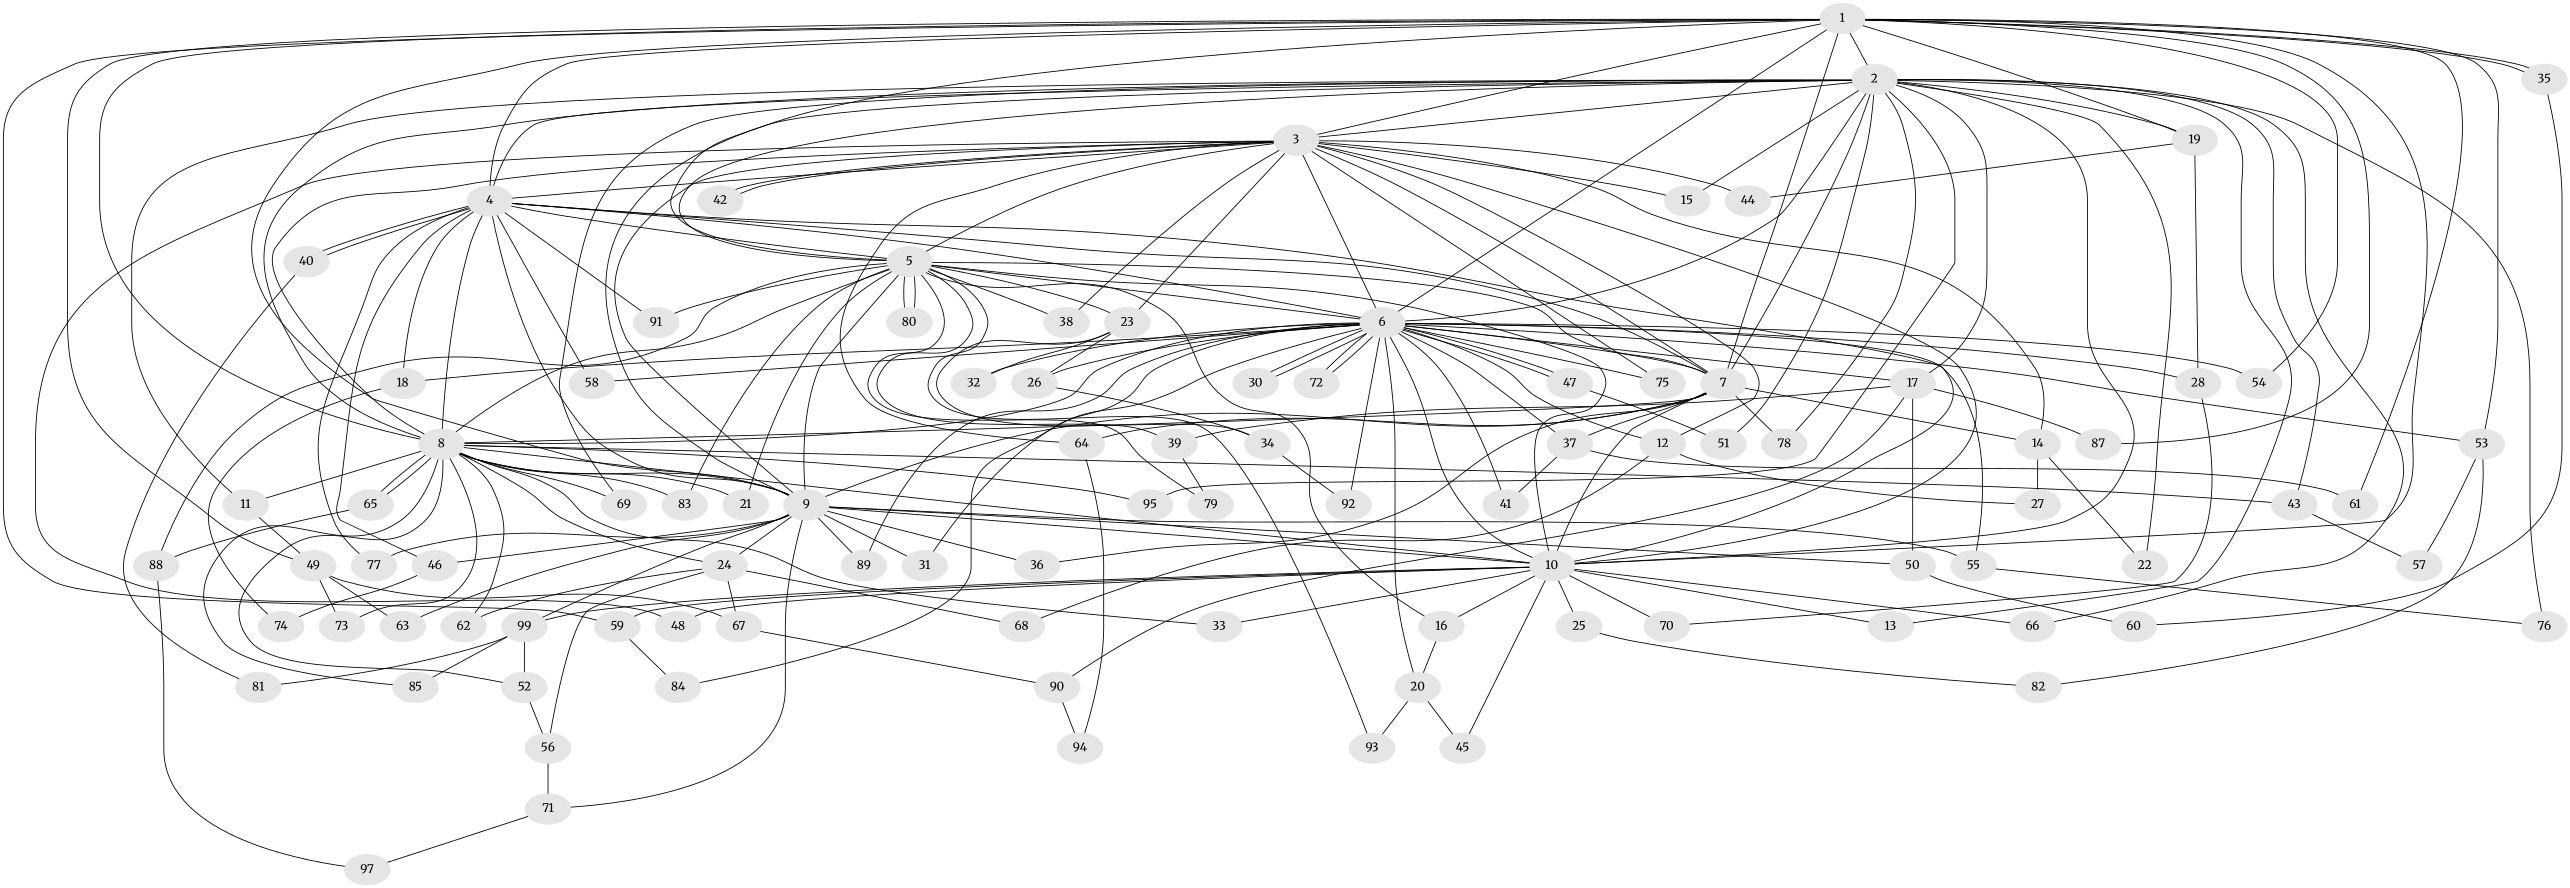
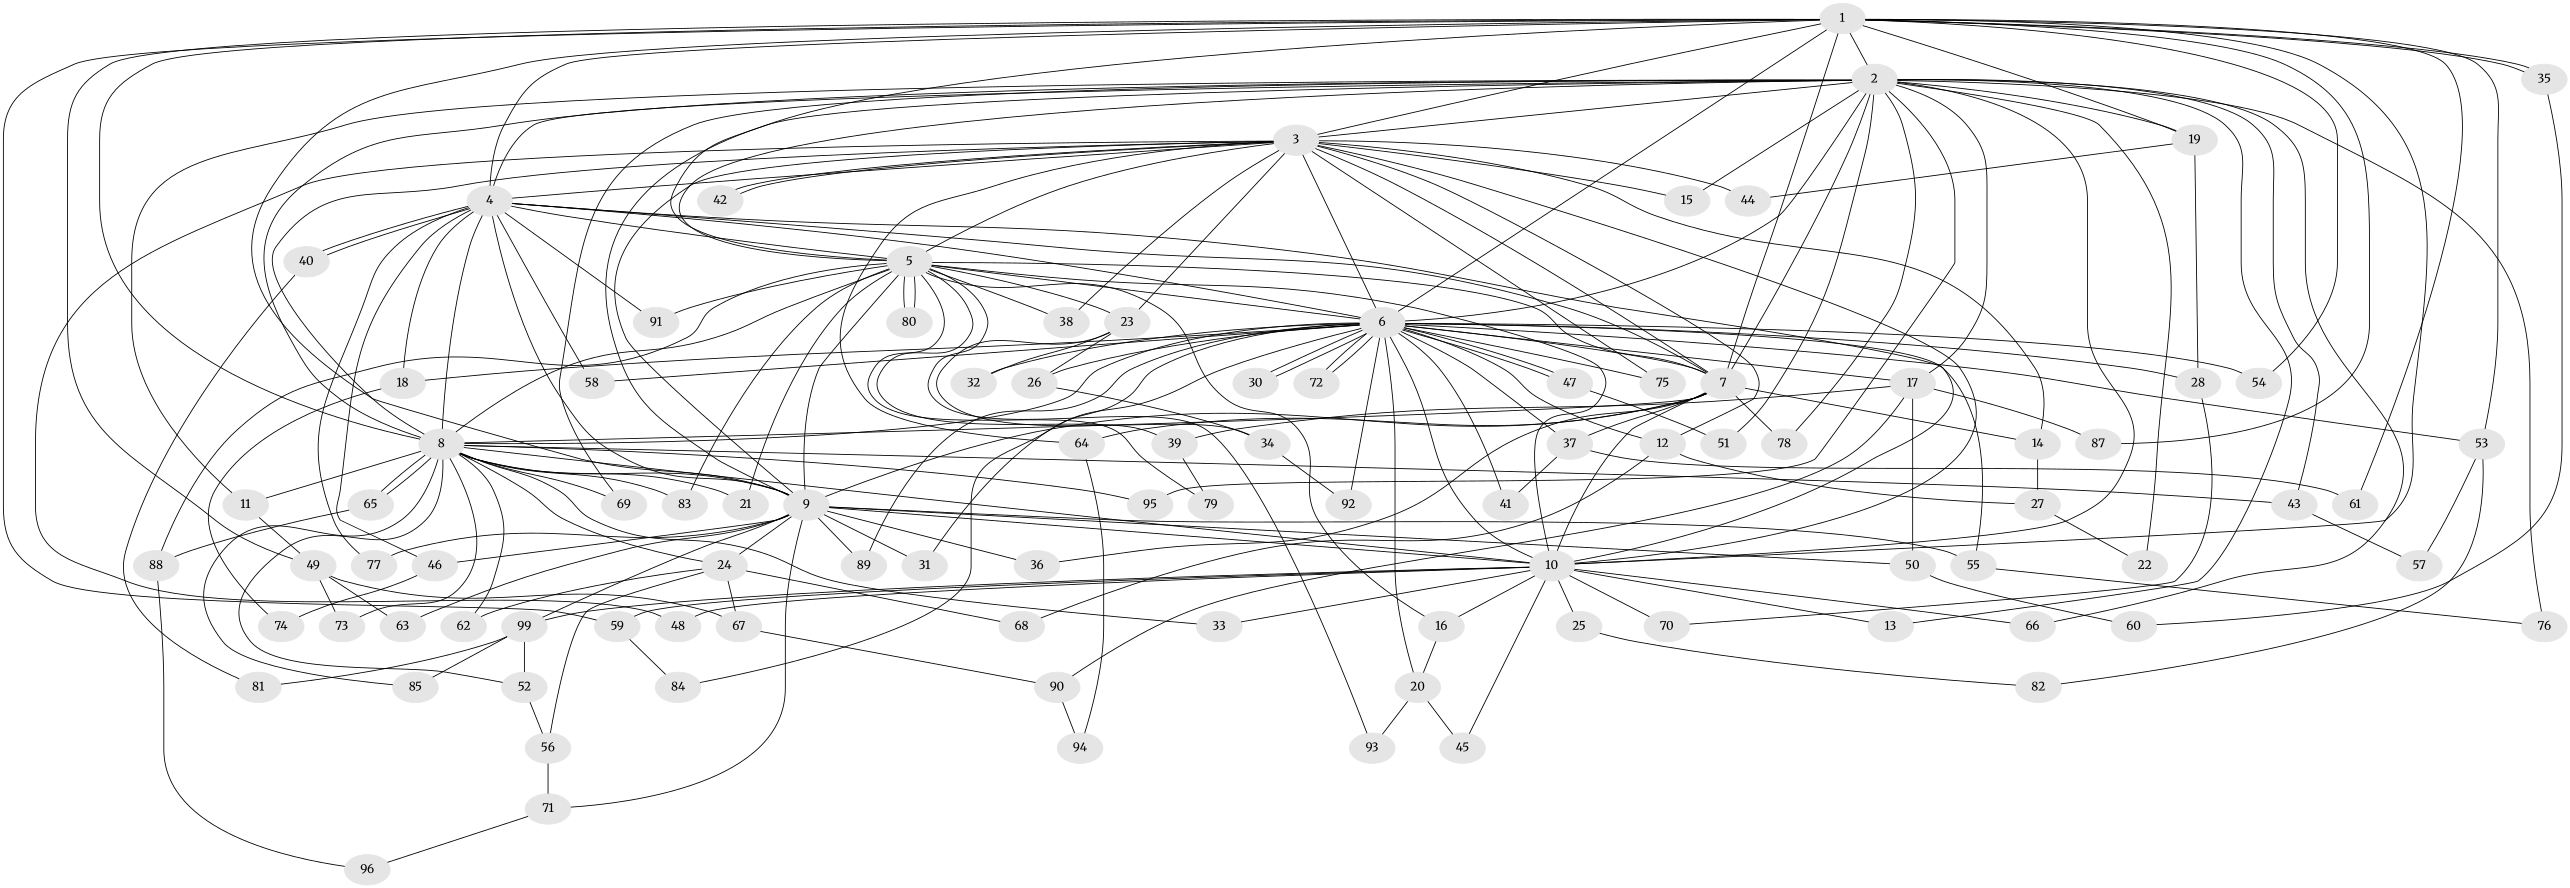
edge "14" -- "22": now "27" -- "22"
node "97": label "97" -> "96"
